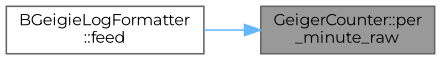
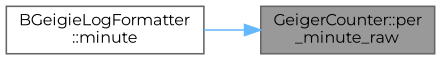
node "BGeigieLogFormatter ::feed": label "BGeigieLogFormatter ::feed" -> "BGeigieLogFormatter ::minute"
